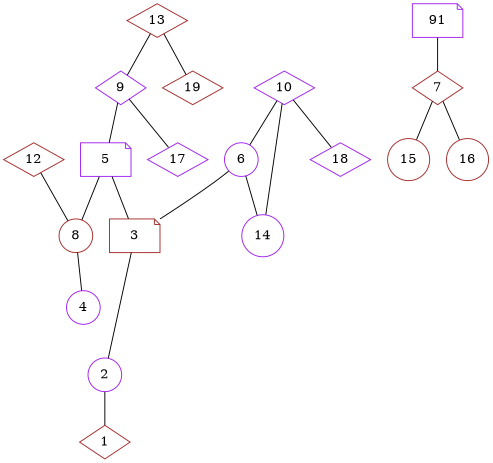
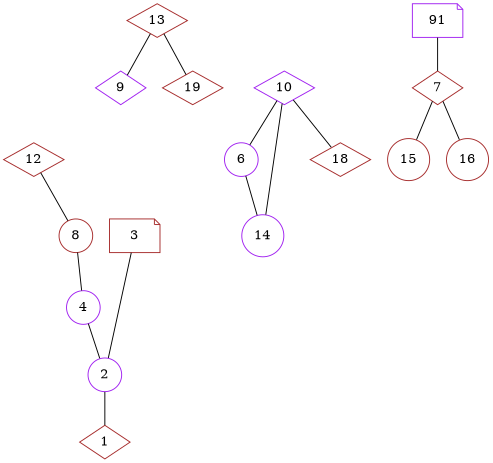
node "5": removed
node "17": removed
node "18": color purple -> brown
edge "6" -- "3": removed
edge "4" -- "2": added
